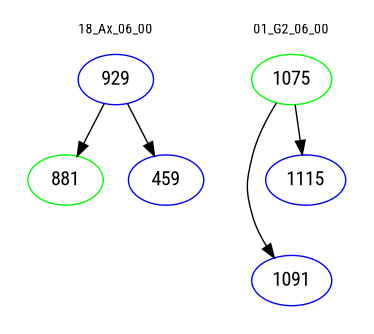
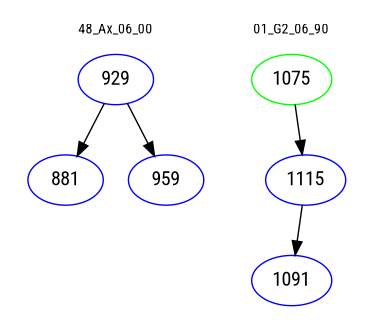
cluster "18_Ax_06_00": label "18_Ax_06_00" -> "48_Ax_06_00"
cluster "01_G2_06_00": label "01_G2_06_00" -> "01_G2_06_90"
edge "1075" -> "1091": now "1115" -> "1091"
node "881": color green -> blue
node "459": label "459" -> "959"
